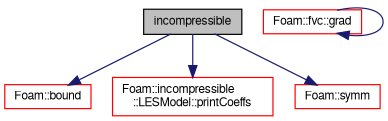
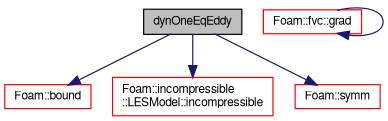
node "incompressible": label "incompressible" -> "dynOneEqEddy"
node "Foam::incompressible ::LESModel::printCoeffs": label "Foam::incompressible ::LESModel::printCoeffs" -> "Foam::incompressible ::LESModel::incompressible"
